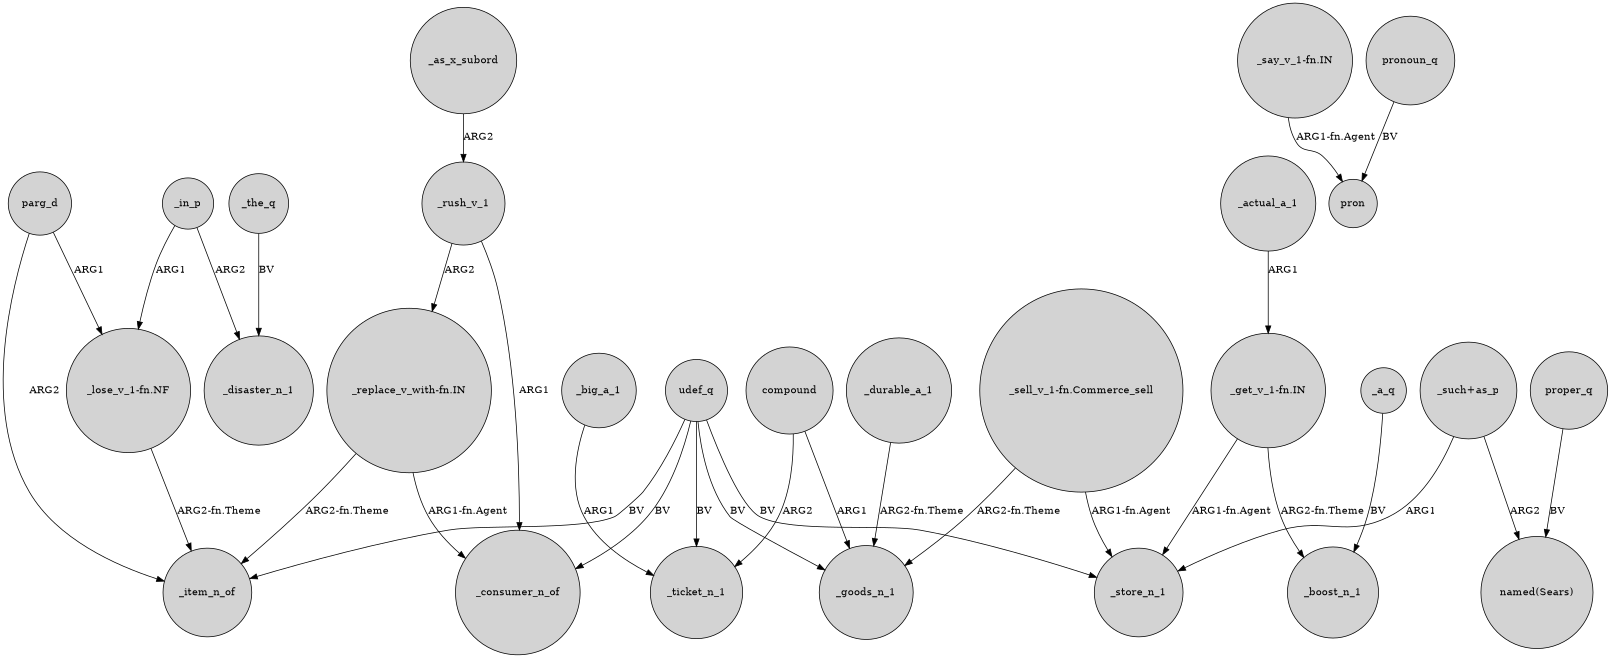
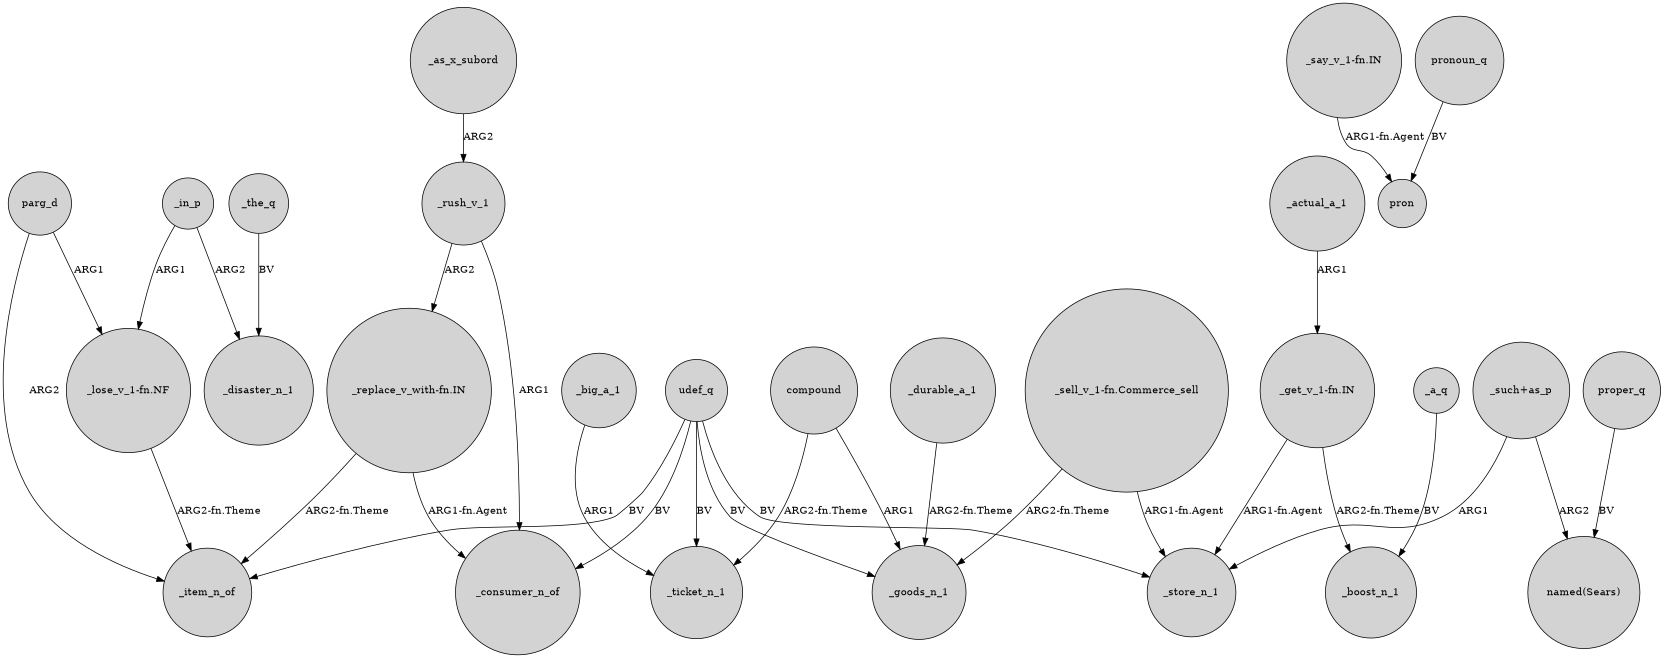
edge "compound" -> "_ticket_n_1": label "ARG2" -> "ARG2-fn.Theme"
